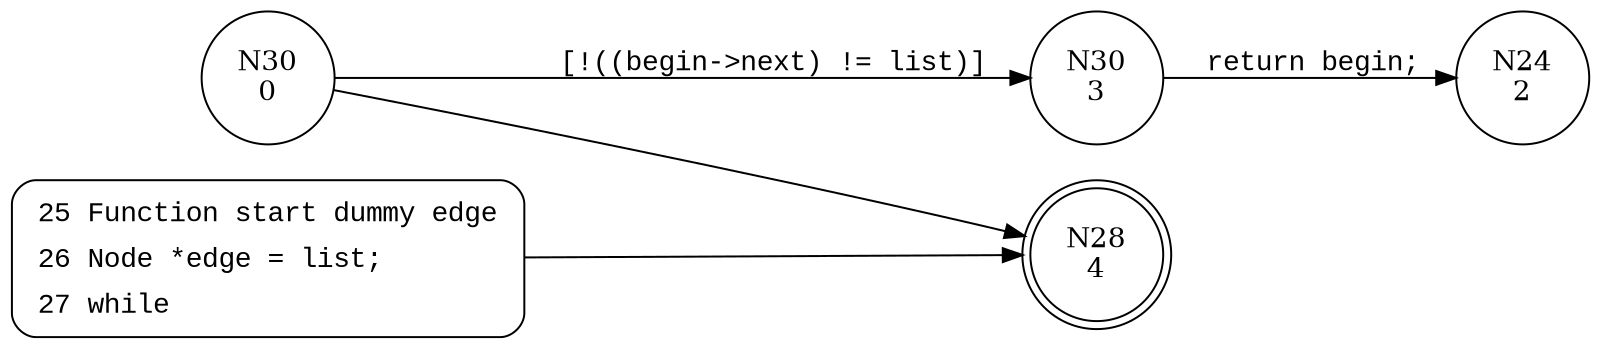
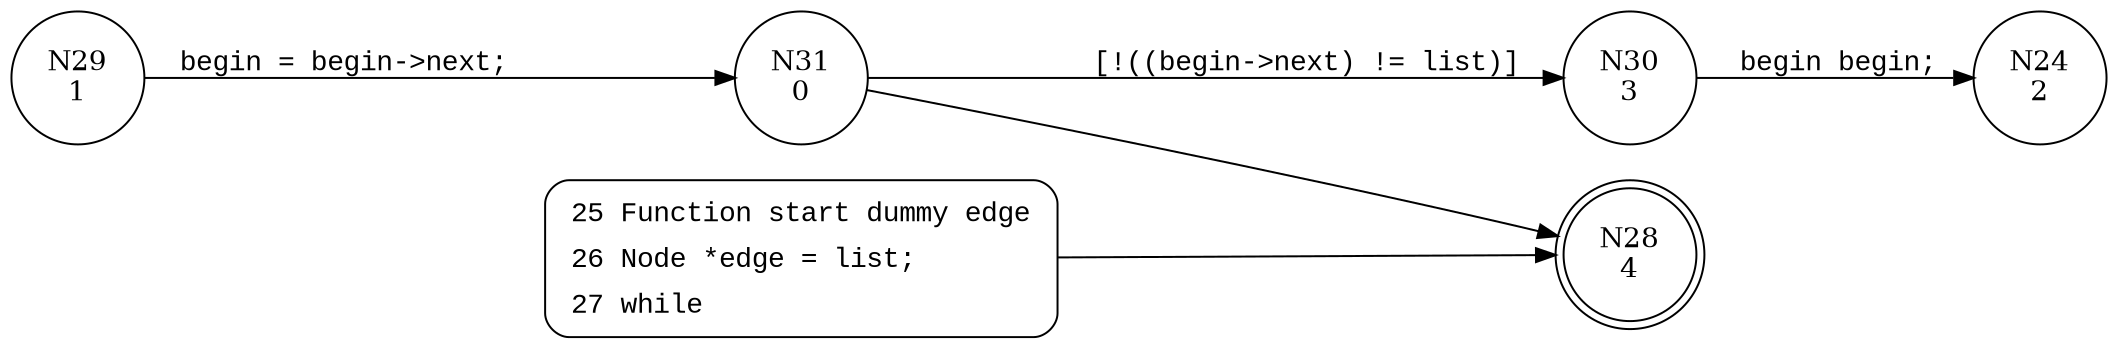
edge "N30 3" -> "N24 2": label "return begin;" -> "begin begin;"
node "N29 1": added
node "N30 0": label "N30 0" -> "N31 0"
